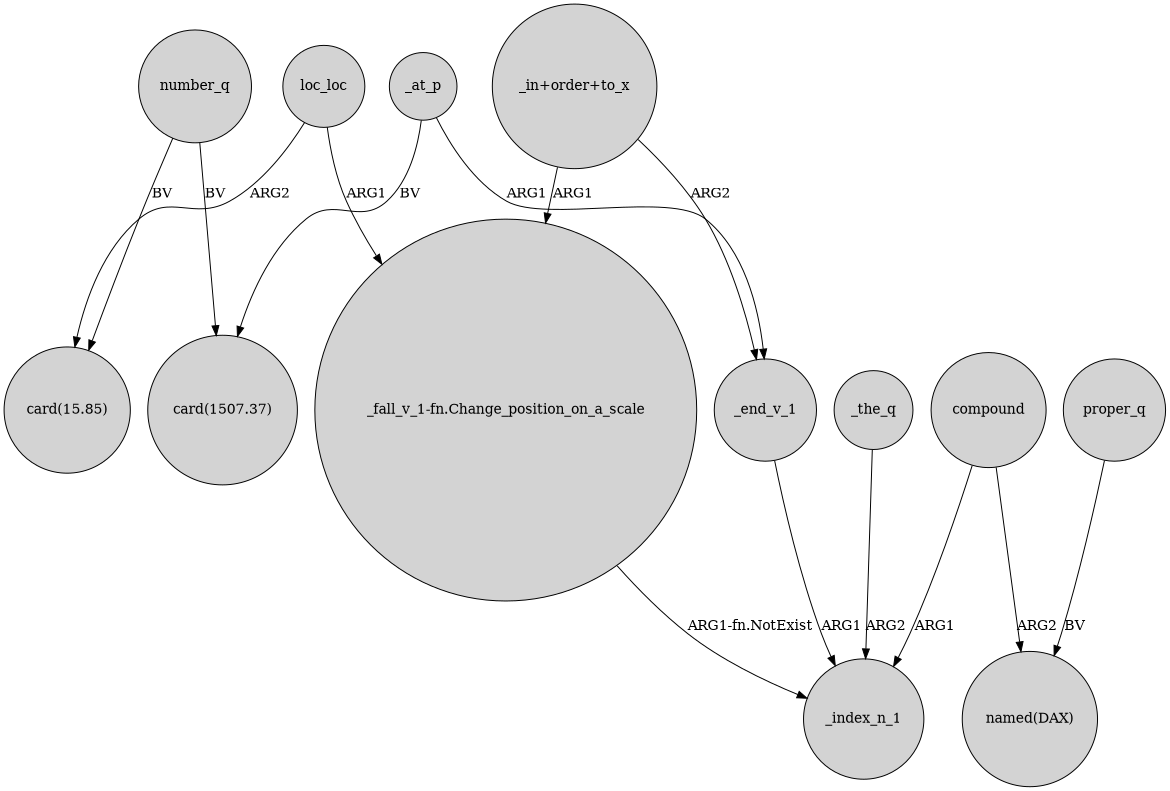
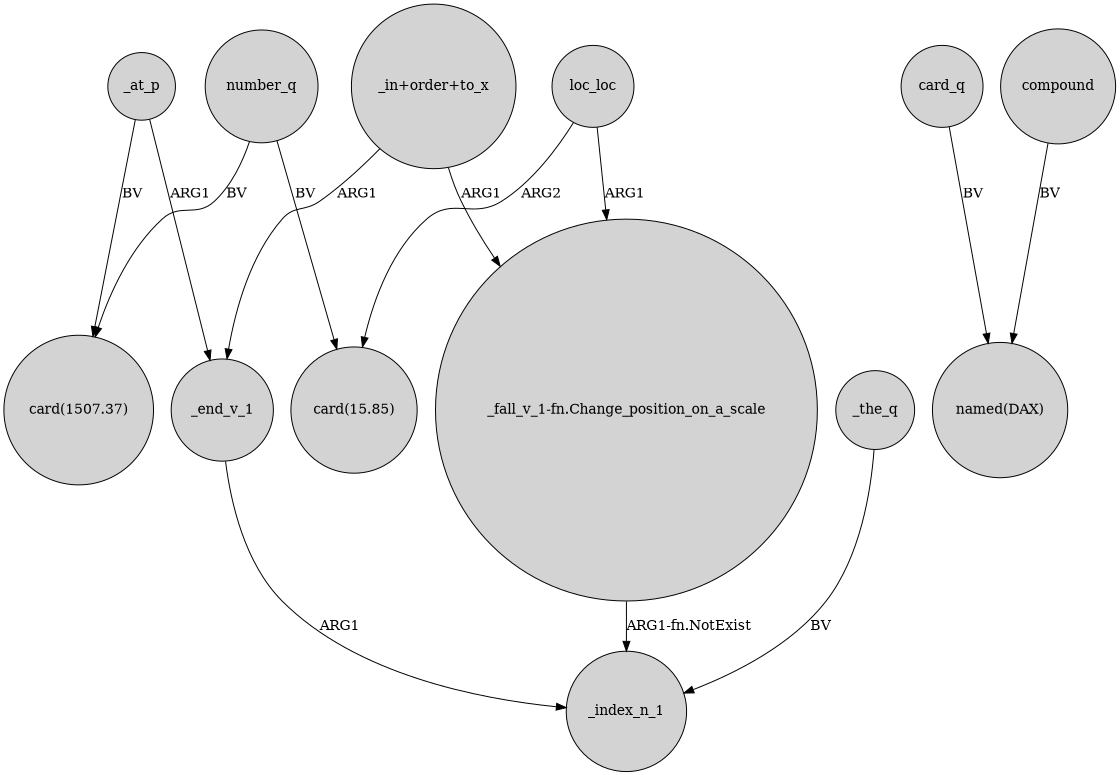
edge "_in+order+to_x" -> "_end_v_1": label "ARG2" -> "ARG1"
node "proper_q": label "proper_q" -> "card_q"
edge "compound" -> "_index_n_1": removed, label "ARG1"
edge "_the_q" -> "_index_n_1": label "ARG2" -> "BV"
edge "compound" -> "named(DAX)": label "ARG2" -> "BV"
